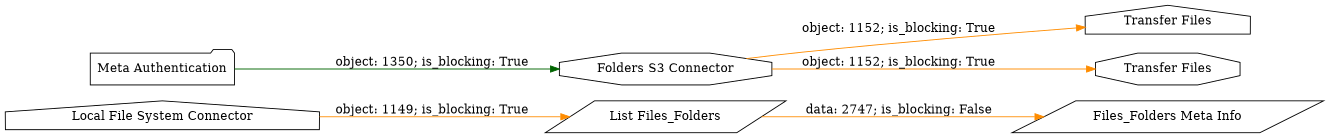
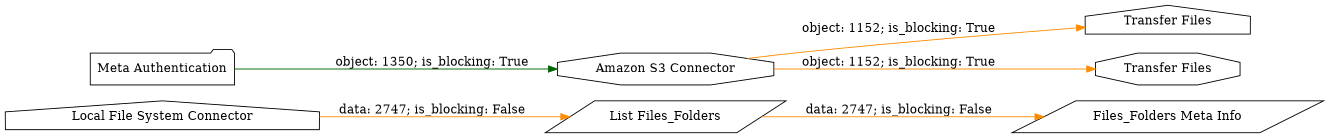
node "Folders S3 Connector": label "Folders S3 Connector" -> "Amazon S3 Connector"
edge "Local File System Connector" -> "List Files_Folders": label "object: 1149; is_blocking: True" -> "data: 2747; is_blocking: False"
